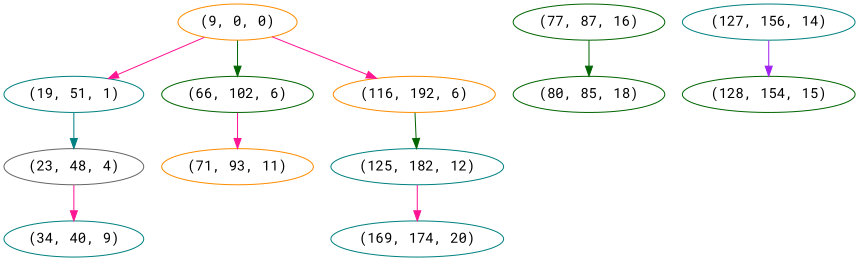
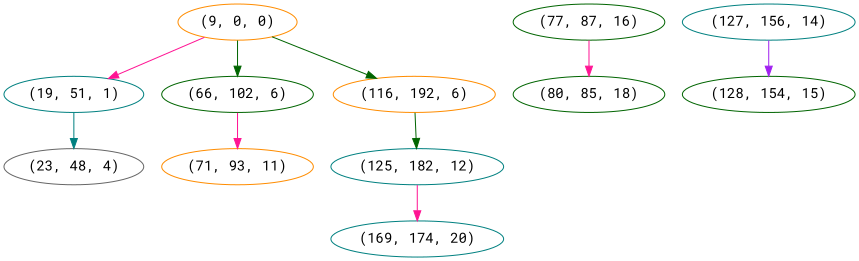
edge "(77, 87, 16)" -> "(80, 85, 18)": color darkgreen -> deeppink
edge "(9, 0, 0)" -> "(116, 192, 6)": color deeppink -> darkgreen
node "(34, 40, 9)": removed
